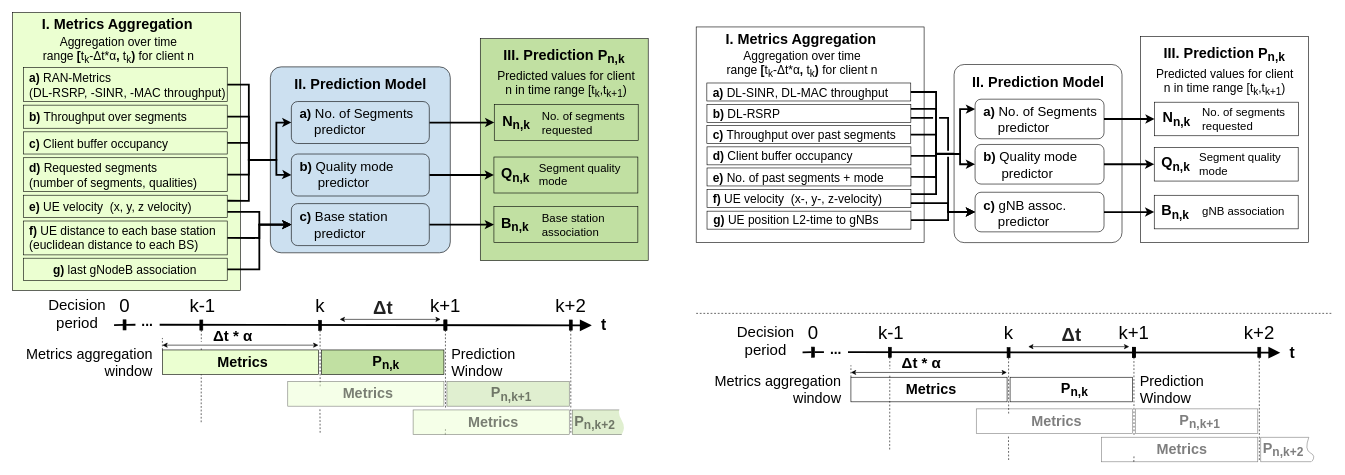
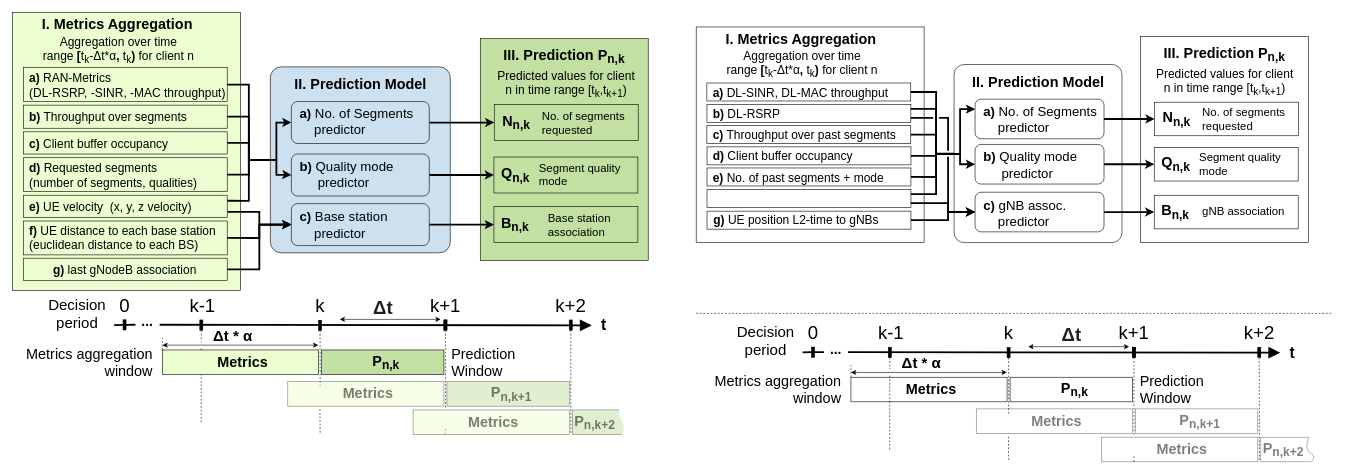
node "f) UE velocity (x-, y-, z-velocity)": removed
node "Base station association": moved (584, 225) -> (590, 225)
